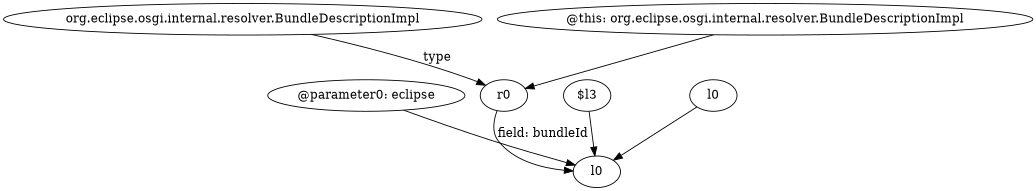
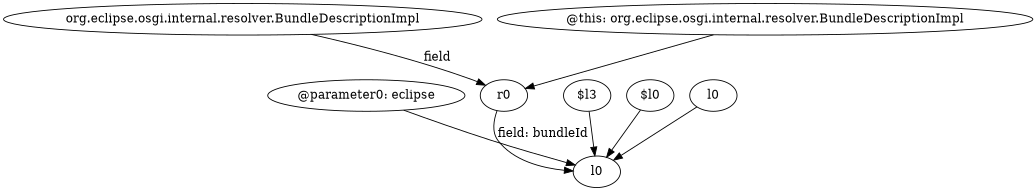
edge "org.eclipse.osgi.internal.resolver.BundleDescriptionImpl" -> "r0": label "type" -> "field"
node "$l0": added
